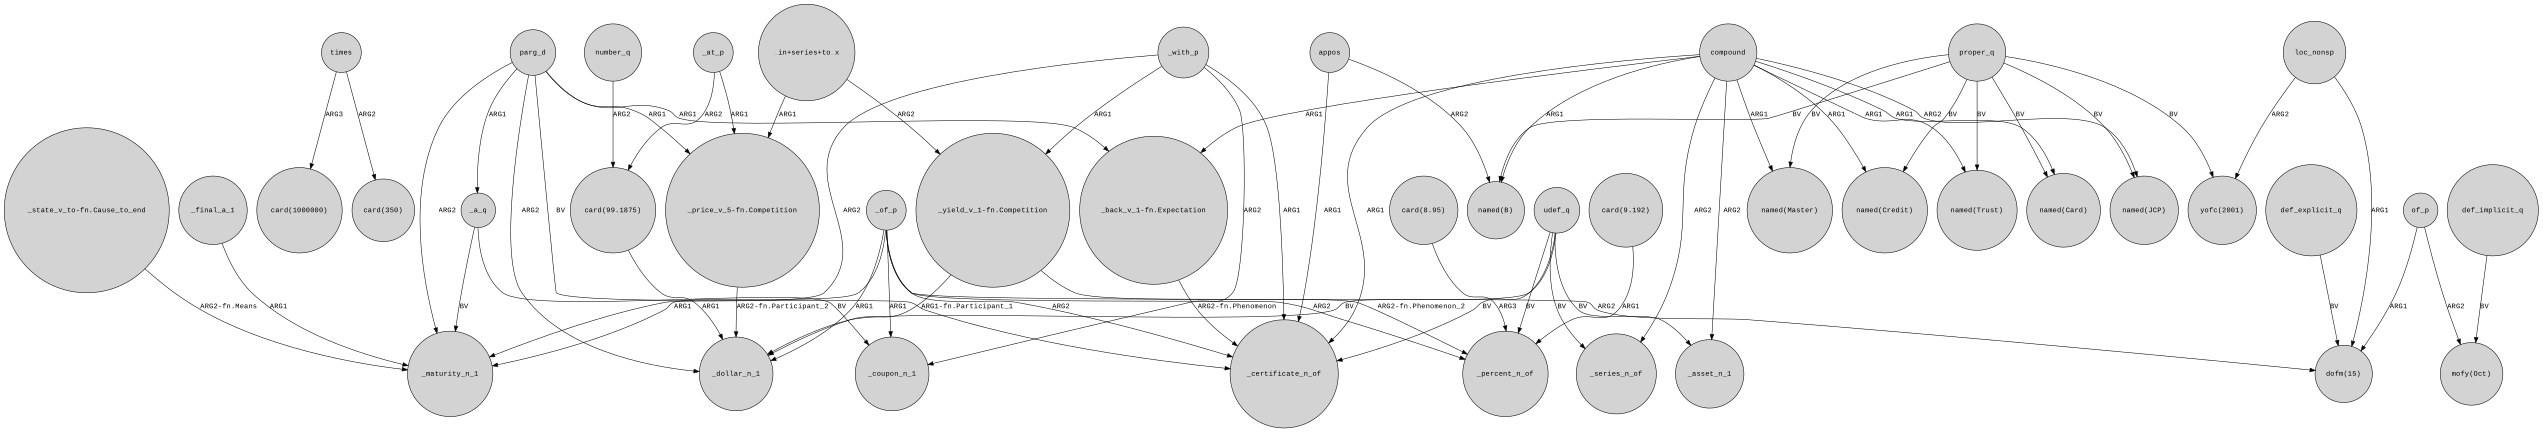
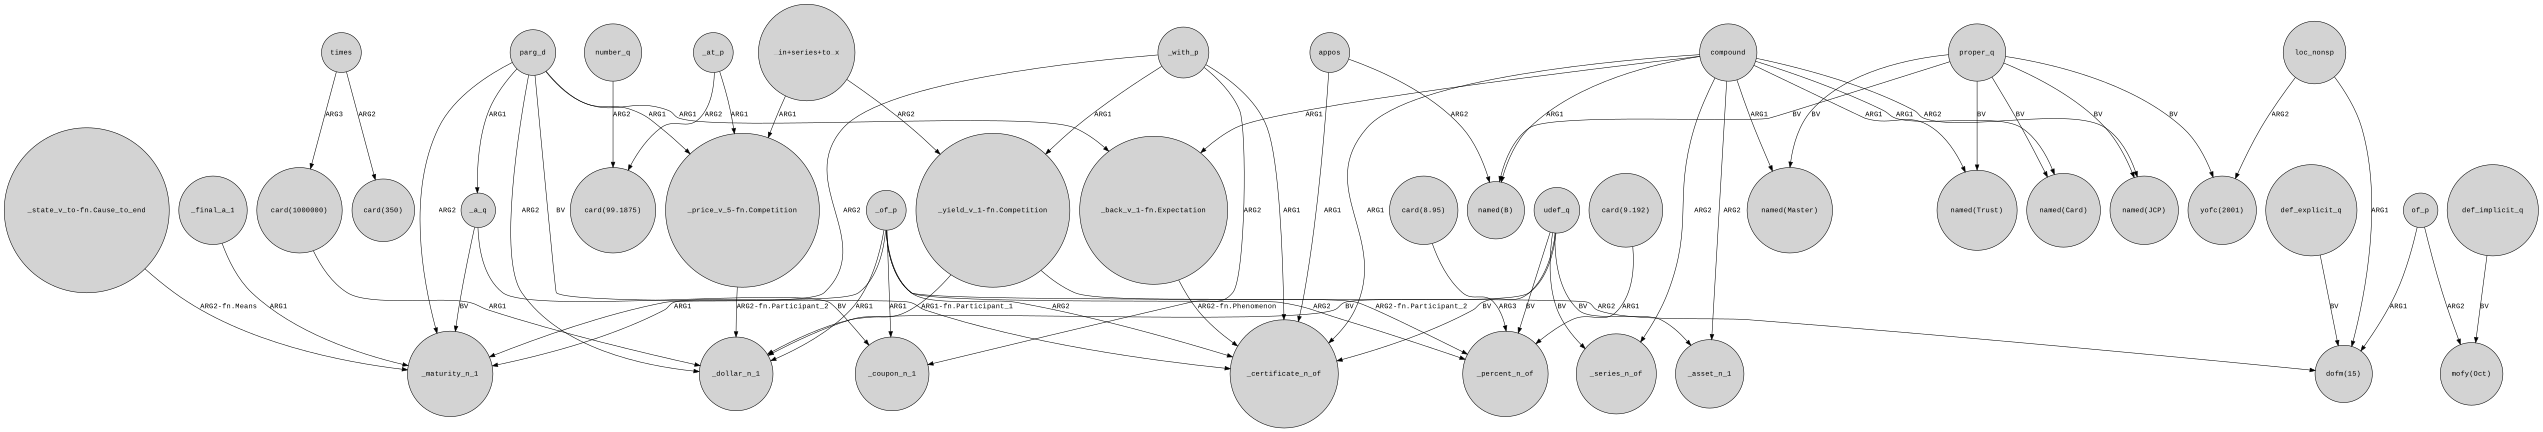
node "named(Credit)": removed
edge "card(99.1875)" -> "_dollar_n_1": now "card(1000000)" -> "_dollar_n_1"
edge "_yield_v_1-fn.Competition" -> "_percent_n_of": label "ARG2-fn.Phenomenon_2" -> "ARG2-fn.Participant_2"
